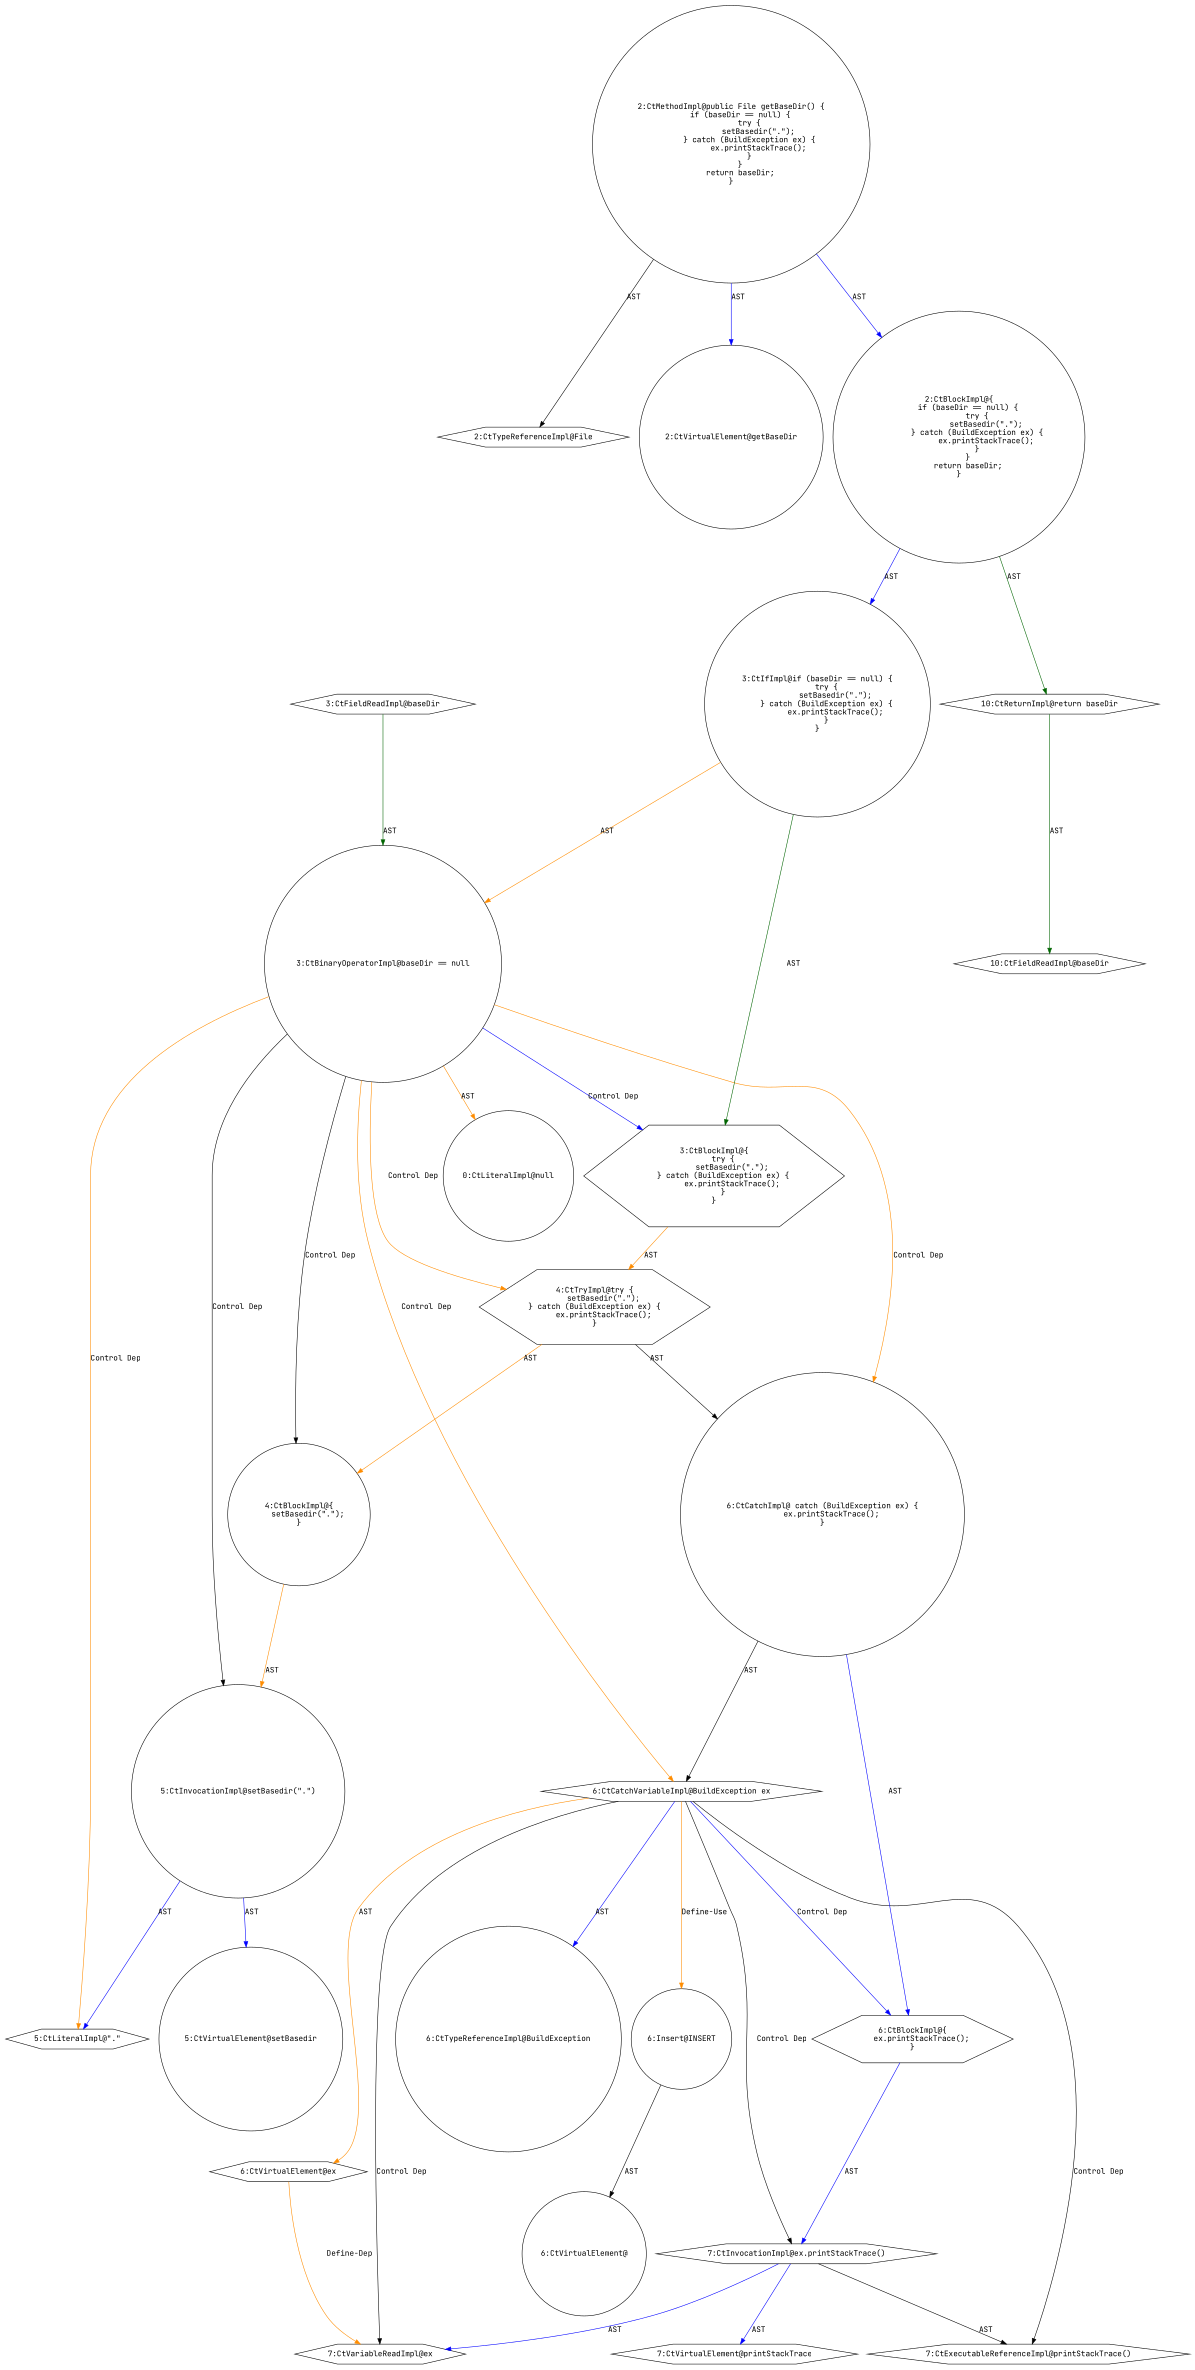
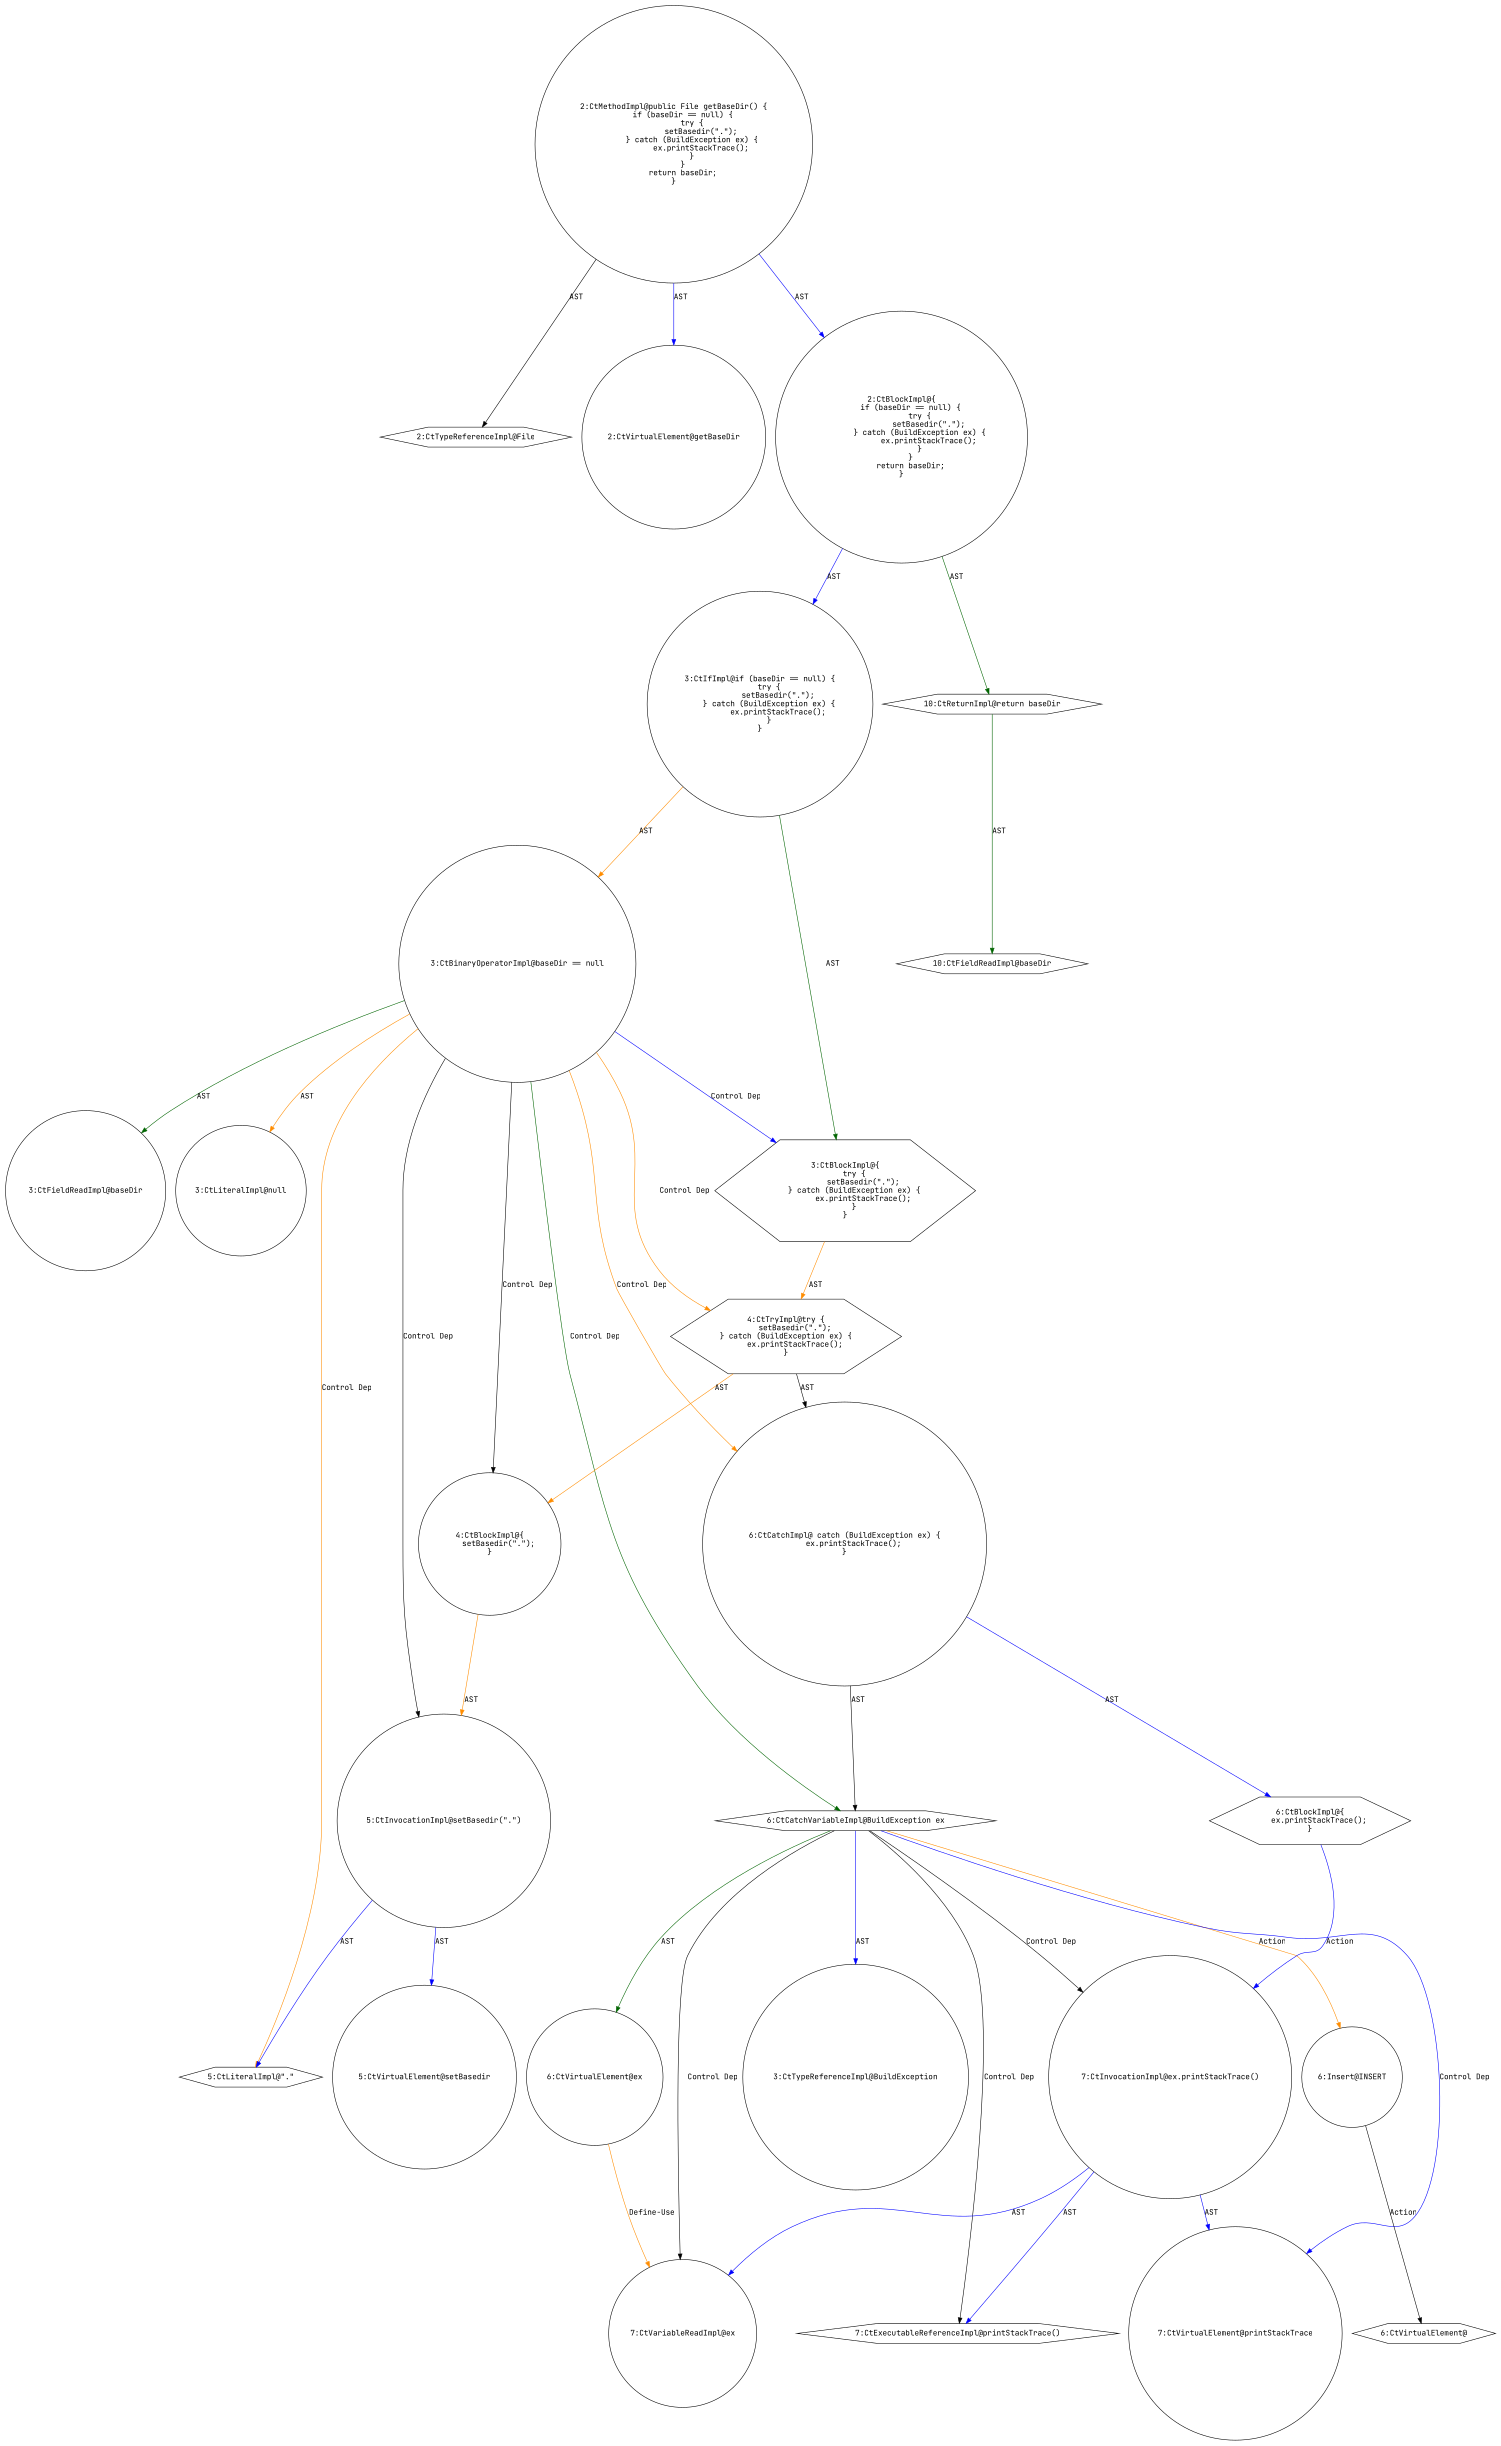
node "3:CtFieldReadImpl@baseDir": shape hexagon -> circle
edge "3:CtFieldReadImpl@baseDir" -> "3:CtBinaryOperatorImpl@baseDir == null": reversed
node "0:CtLiteralImpl@null": label "0:CtLiteralImpl@null" -> "3:CtLiteralImpl@null"
edge "3:CtBinaryOperatorImpl@baseDir == null" -> "6:CtCatchVariableImpl@BuildException ex": color darkorange -> darkgreen
edge "6:CtCatchVariableImpl@BuildException ex" -> "6:CtBlockImpl@{ ex.printStackTrace(); }": now "6:CtCatchVariableImpl@BuildException ex" -> "7:CtVirtualElement@printStackTrace"
edge "6:CtCatchVariableImpl@BuildException ex" -> "6:CtVirtualElement@ex": color darkorange -> darkgreen
edge "6:CtCatchVariableImpl@BuildException ex" -> "6:Insert@INSERT": label "Define-Use" -> "Action"
node "6:CtTypeReferenceImpl@BuildException": label "6:CtTypeReferenceImpl@BuildException" -> "3:CtTypeReferenceImpl@BuildException"
node "6:CtVirtualElement@ex": shape hexagon -> circle
edge "6:Insert@INSERT" -> "6:CtVirtualElement@": label "AST" -> "Action"
edge "6:CtBlockImpl@{ ex.printStackTrace(); }" -> "7:CtInvocationImpl@ex.printStackTrace()": label "AST" -> "Action"
edge "6:CtVirtualElement@ex" -> "7:CtVariableReadImpl@ex": label "Define-Dep" -> "Define-Use"
node "6:CtVirtualElement@": shape circle -> hexagon
node "7:CtInvocationImpl@ex.printStackTrace()": shape hexagon -> circle
edge "7:CtInvocationImpl@ex.printStackTrace()" -> "7:CtExecutableReferenceImpl@printStackTrace()": color black -> blue
node "7:CtVariableReadImpl@ex": shape hexagon -> circle
node "7:CtVirtualElement@printStackTrace": shape hexagon -> circle
